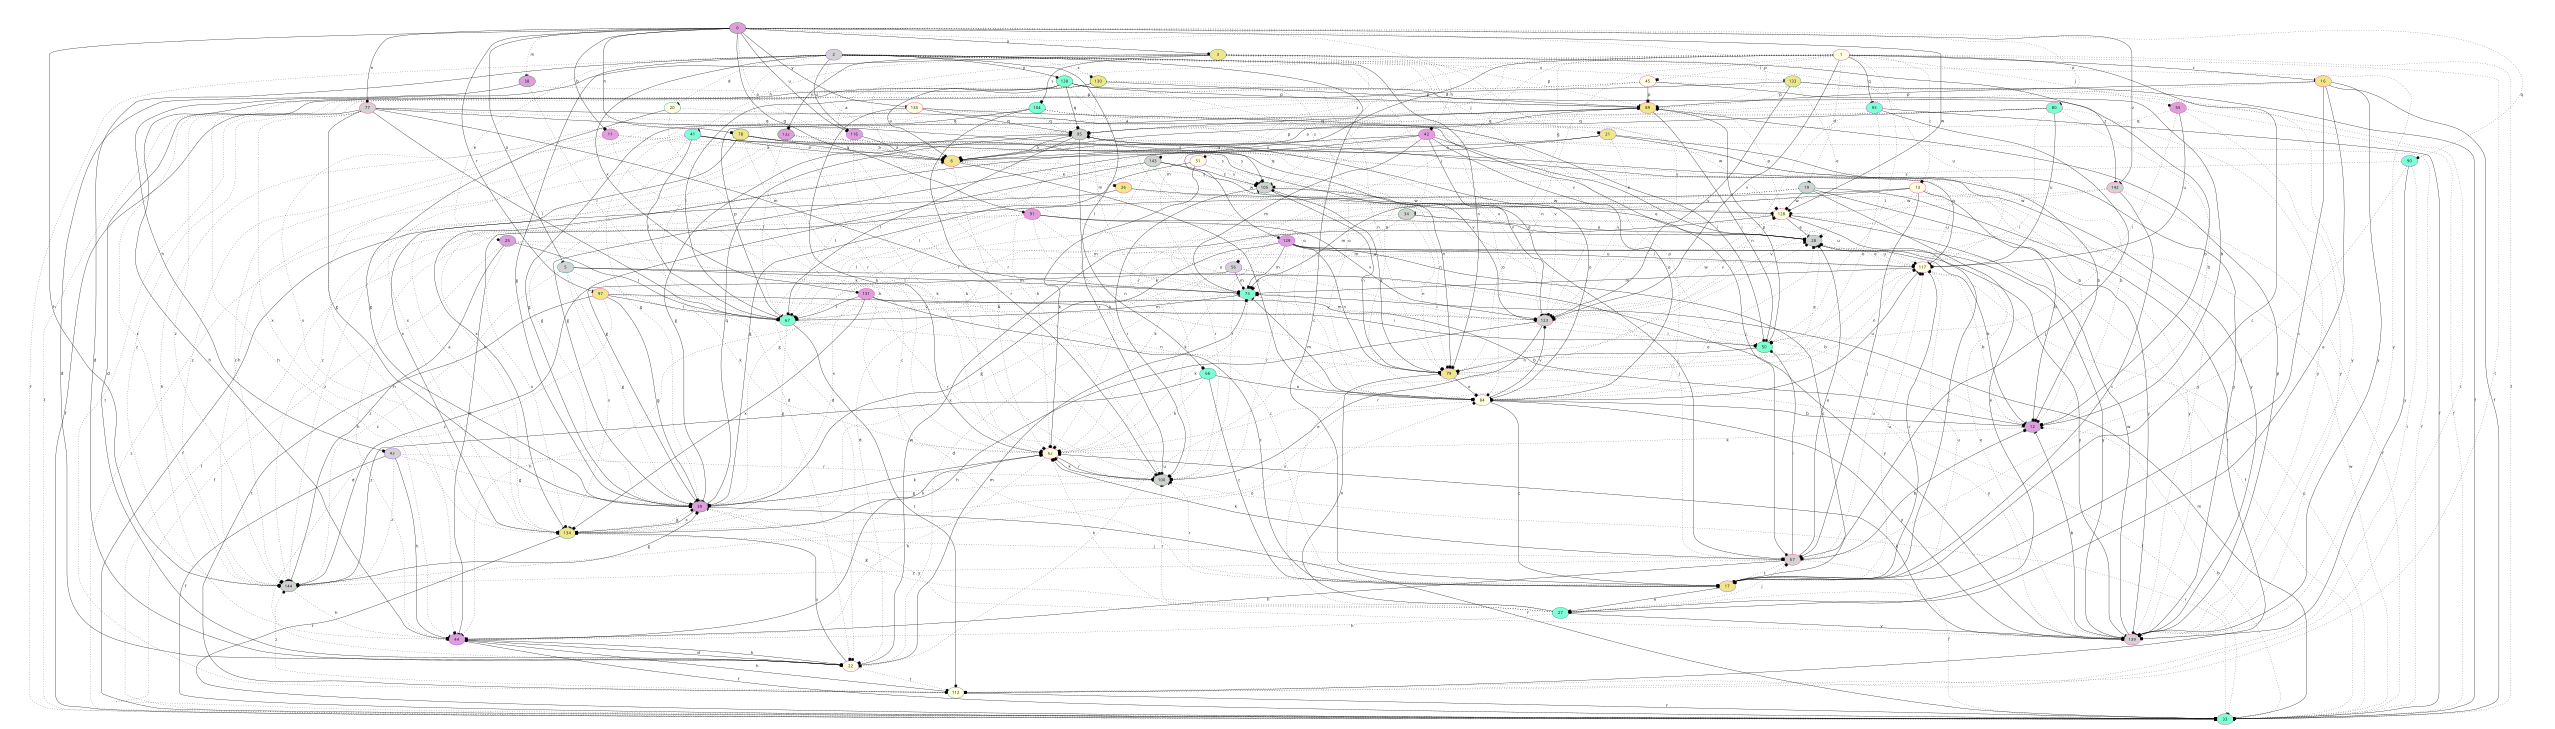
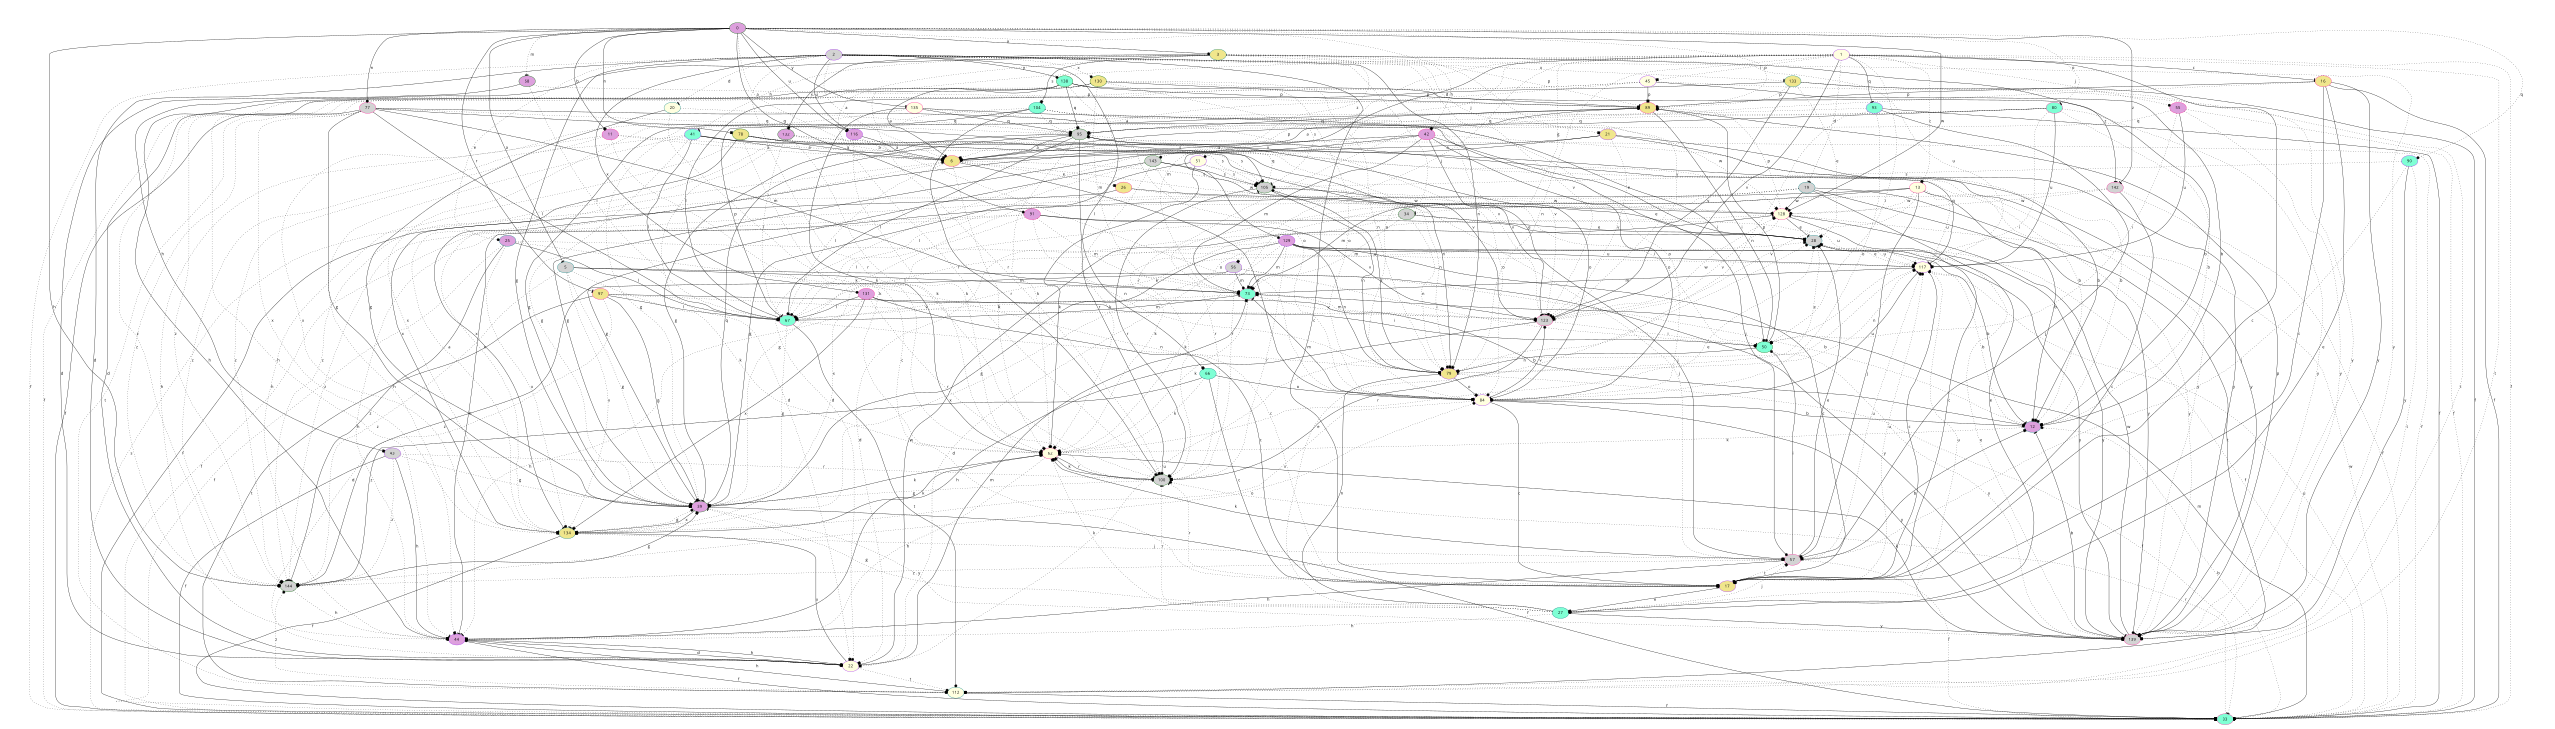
edge "78" -> "144": now "78" -> "44"
